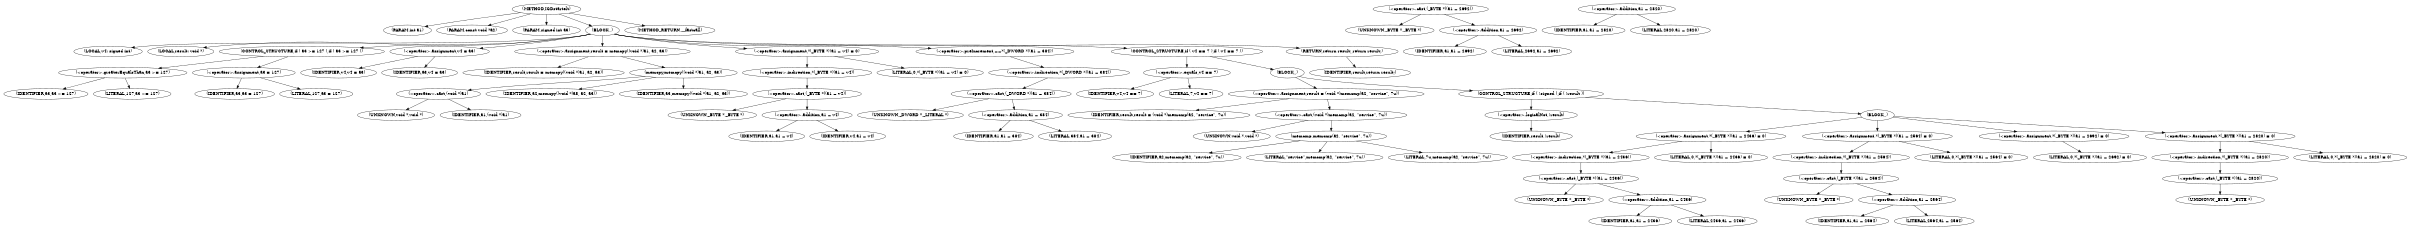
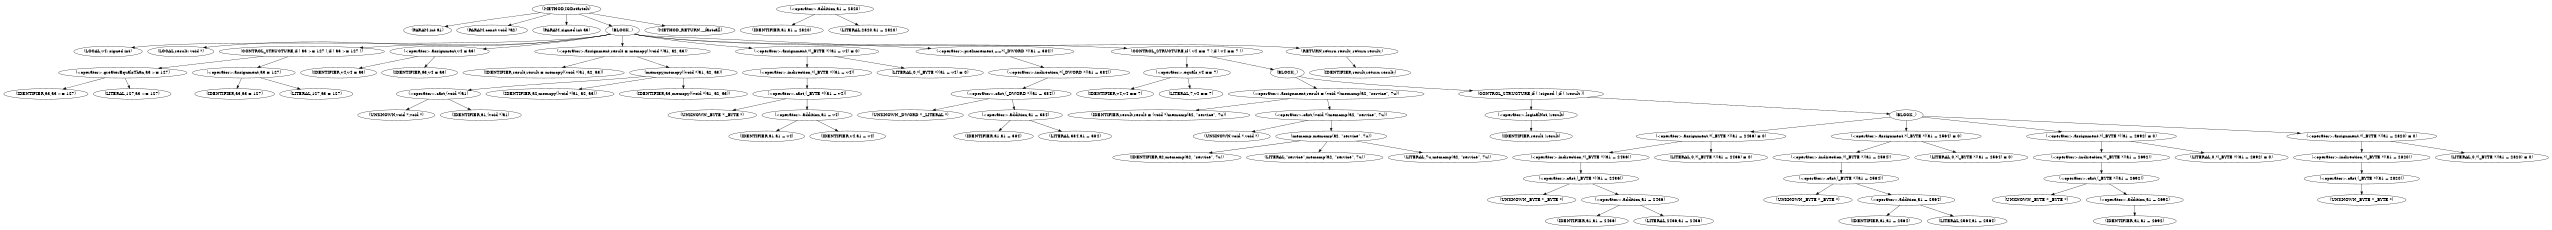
node "(LITERAL,2692,a1 + 2692)": removed
node "(IDENTIFIER,a2,memcpy((void *)a8, a2, a3))": label "(IDENTIFIER,a2,memcpy((void *)a8, a2, a3))" -> "(IDENTIFIER,a2,memcpy((void *)a1, a2, a3))"
node "(<operator>.indirection,*(_BYTE *)(a1 + 2692))": added
